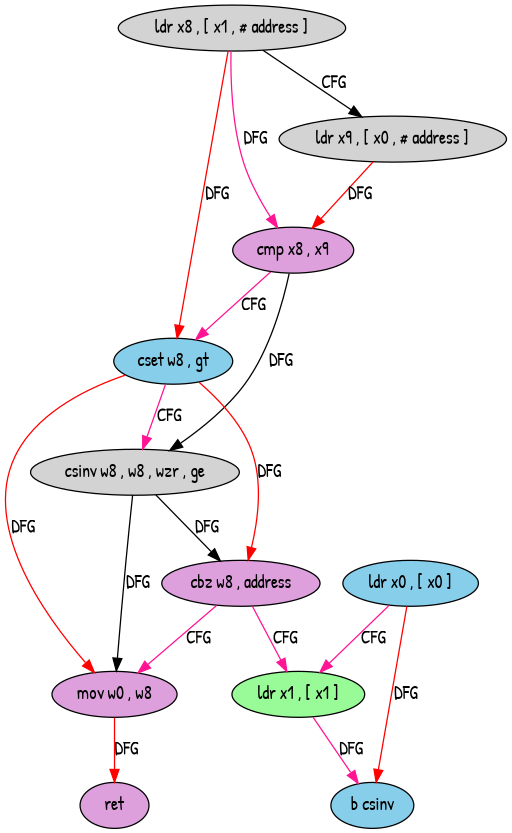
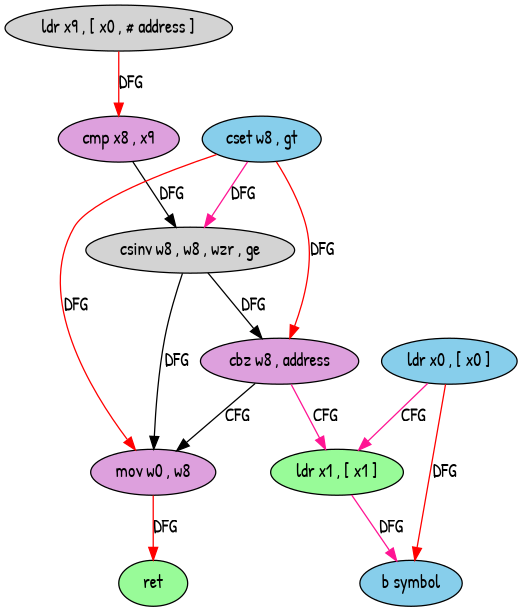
node "ldr x8 , [ x1 , # address ]": removed
edge "cmp x8 , x9" -> "cset w8 , gt": removed, label "CFG"
edge "cset w8 , gt" -> "csinv w8 , w8 , wzr , ge": label "CFG" -> "DFG"
edge "cbz w8 , address" -> "mov w0 , w8": color deeppink -> black
node "ret": fillcolor plum -> palegreen
node "b csinv": label "b csinv" -> "b symbol"
